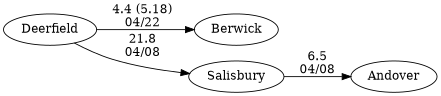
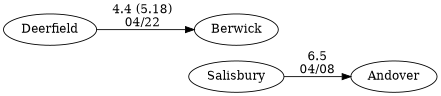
edge "Deerfield" -> "Salisbury": removed, label "21.8 04/08"
